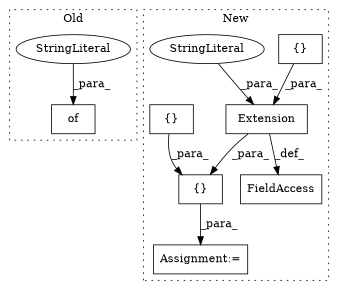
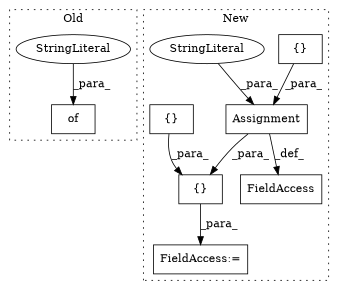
node "Extension": label "Extension" -> "Assignment"
node "Assignment:=": label "Assignment:=" -> "FieldAccess:="
